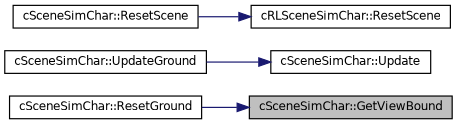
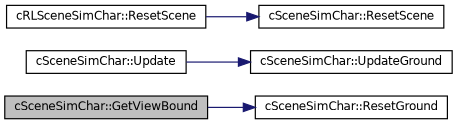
edge "cSceneSimChar::ResetScene" -> "cRLSceneSimChar::ResetScene": reversed
edge "cSceneSimChar::UpdateGround" -> "cSceneSimChar::Update": reversed
edge "cSceneSimChar::ResetGround" -> "cSceneSimChar::GetViewBound": reversed
